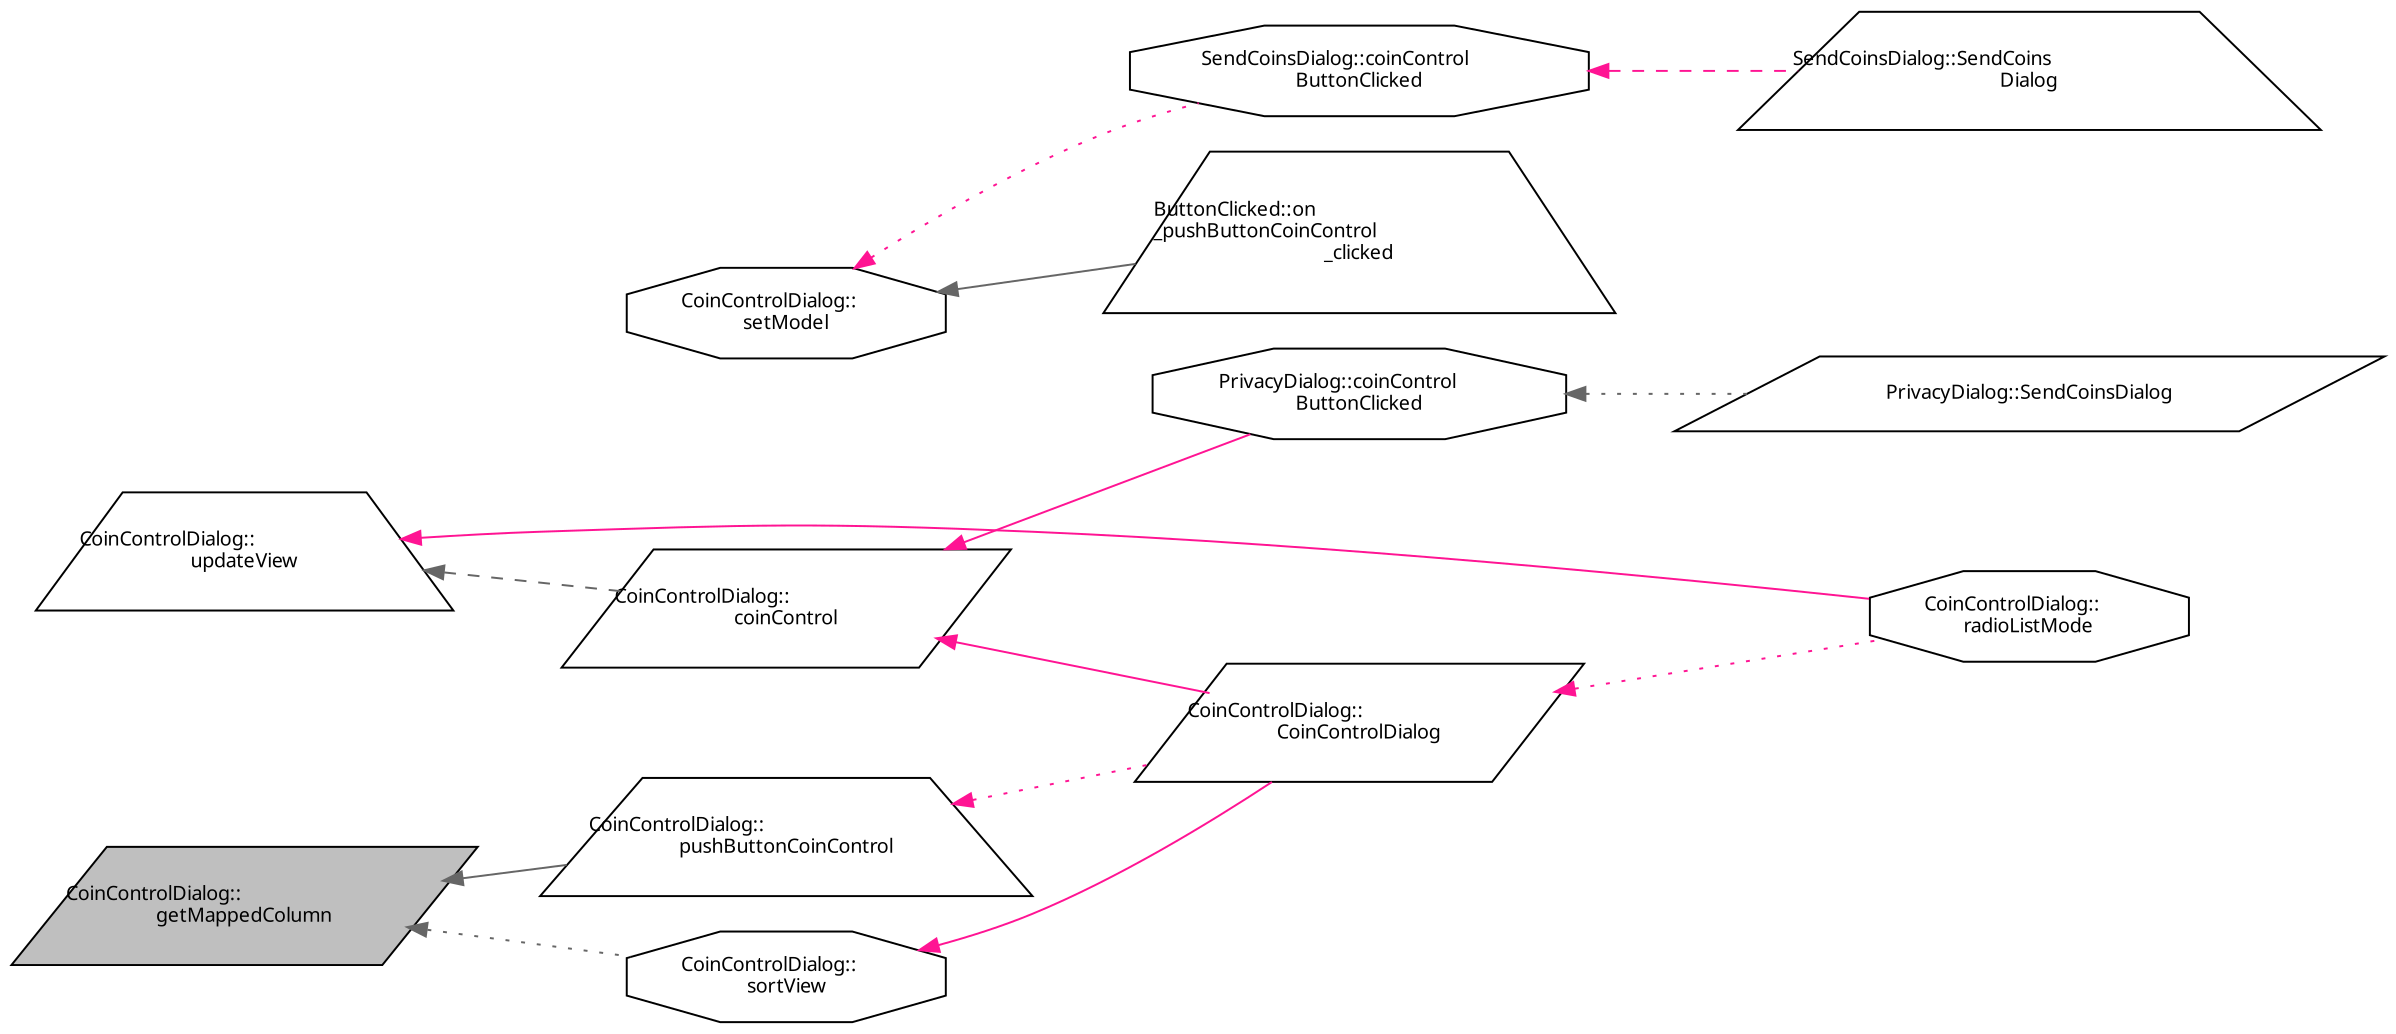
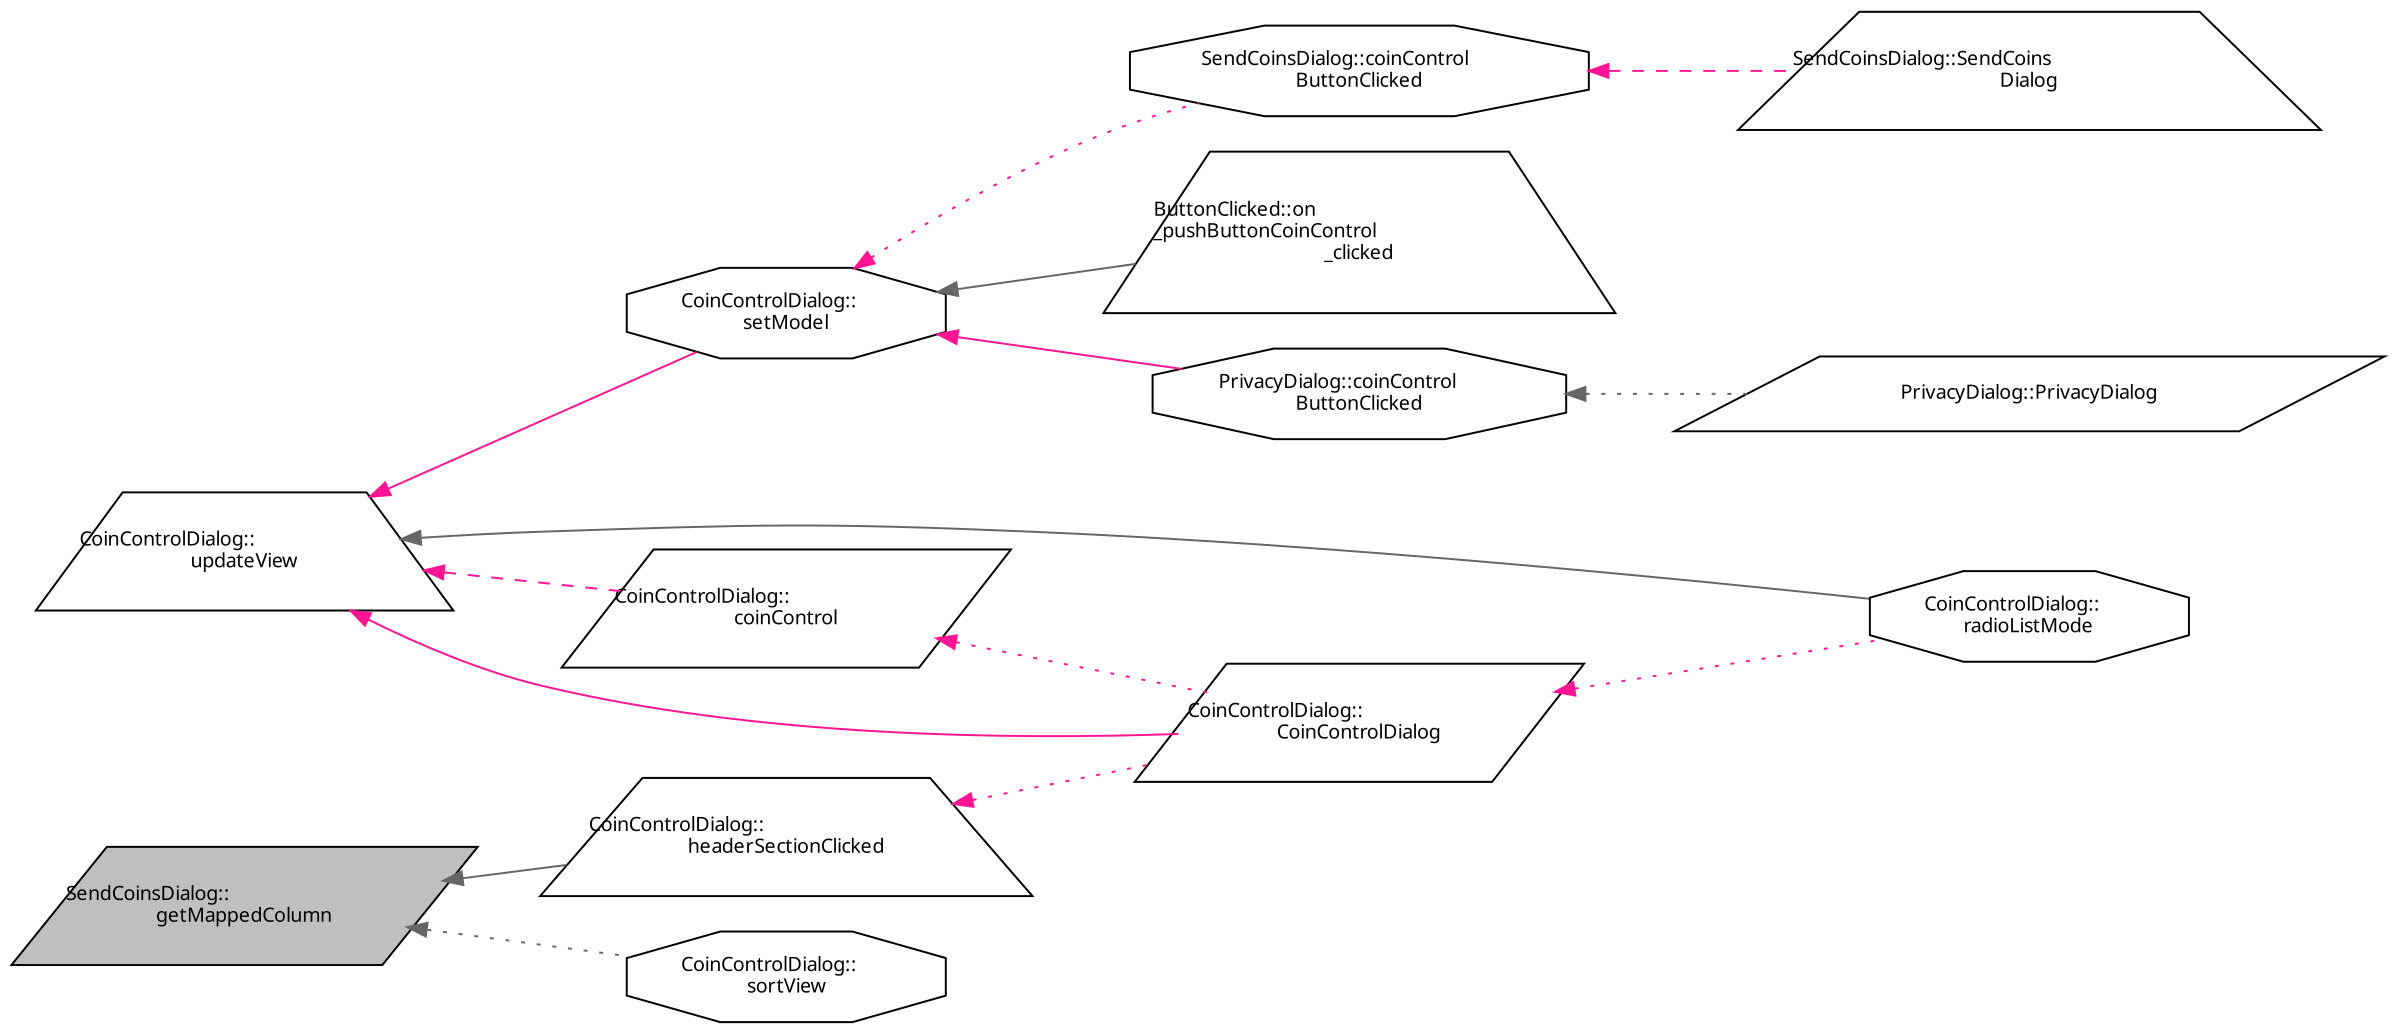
node "PrivacyDialog::SendCoinsDialog": label "PrivacyDialog::SendCoinsDialog" -> "PrivacyDialog::PrivacyDialog"
edge "CoinControlDialog:: setModel" -> "CoinControlDialog:: updateView": added
edge "PrivacyDialog::coinControl ButtonClicked" -> "CoinControlDialog:: coinControl": now "PrivacyDialog::coinControl ButtonClicked" -> "CoinControlDialog:: setModel"
edge "CoinControlDialog:: radioListMode" -> "CoinControlDialog:: updateView": color deeppink -> gray40
edge "CoinControlDialog:: coinControl" -> "CoinControlDialog:: updateView": color gray40 -> deeppink
edge "CoinControlDialog:: CoinControlDialog" -> "CoinControlDialog:: coinControl": style solid -> dotted
node "CoinControlDialog:: pushButtonCoinControl": label "CoinControlDialog:: pushButtonCoinControl" -> "CoinControlDialog:: headerSectionClicked"
edge "CoinControlDialog:: CoinControlDialog" -> "CoinControlDialog:: sortView": now "CoinControlDialog:: CoinControlDialog" -> "CoinControlDialog:: updateView"
node "CoinControlDialog:: getMappedColumn": label "CoinControlDialog:: getMappedColumn" -> "SendCoinsDialog:: getMappedColumn"
